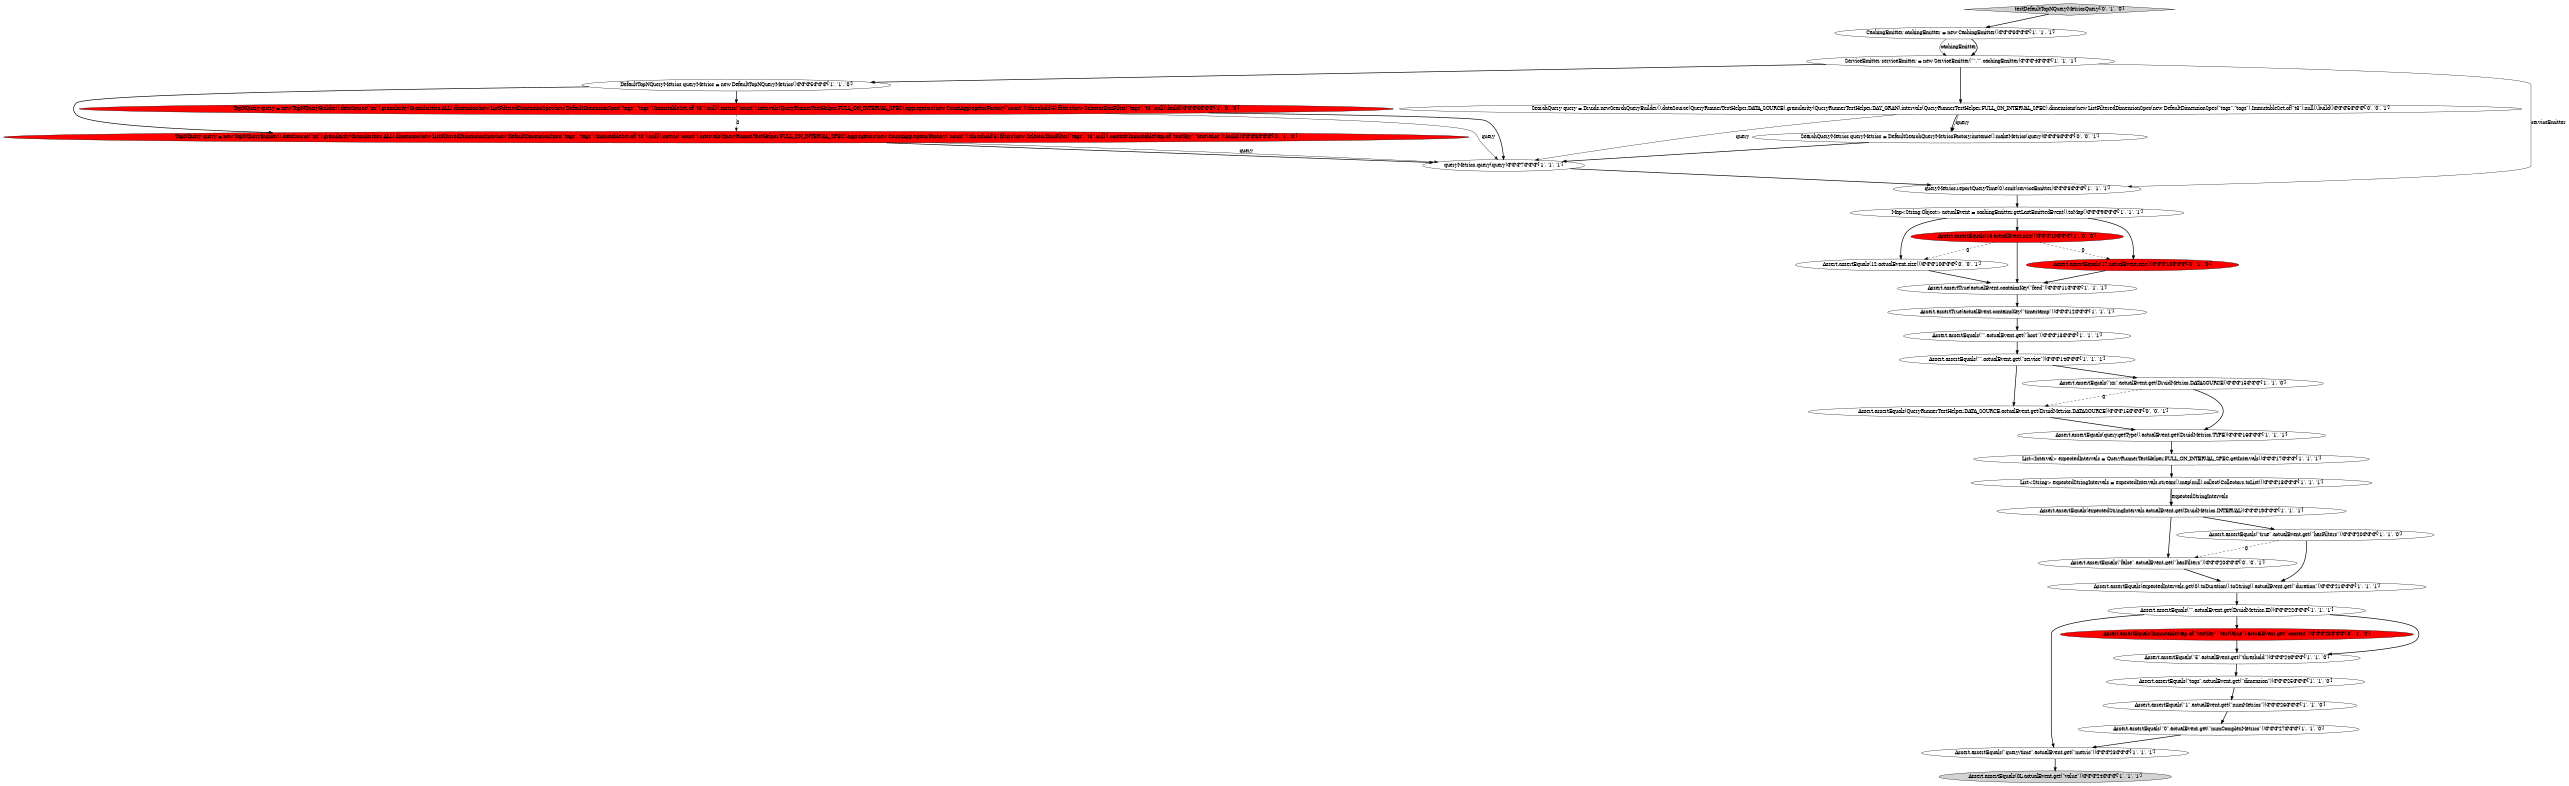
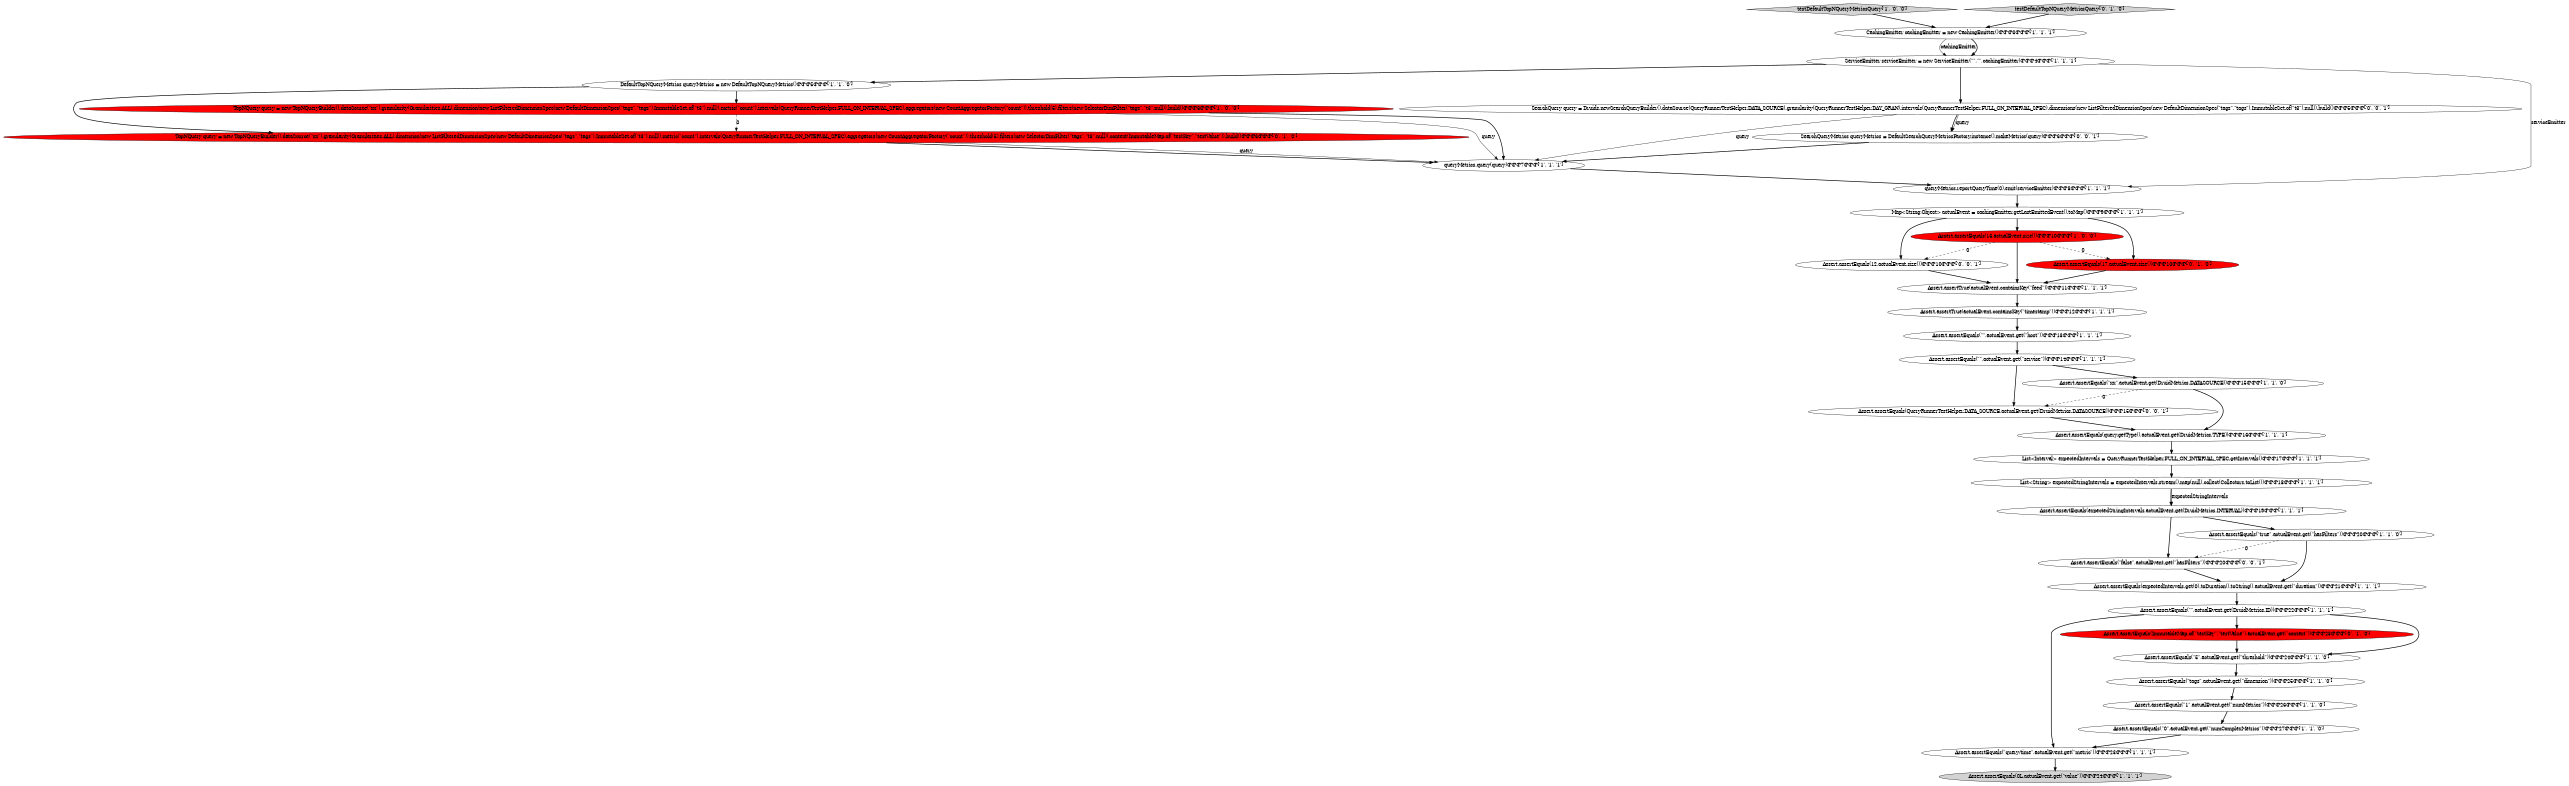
node "testDefaultTopNQueryMetricsQuery['1', '0', '0']": added
